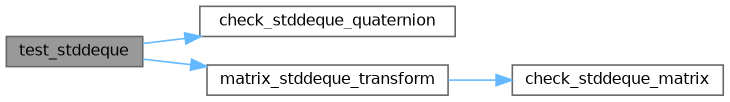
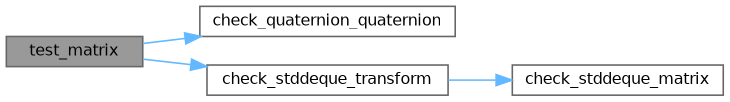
node "check_stddeque_quaternion": label "check_stddeque_quaternion" -> "check_quaternion_quaternion"
node "test_stddeque": label "test_stddeque" -> "test_matrix"
node "matrix_stddeque_transform": label "matrix_stddeque_transform" -> "check_stddeque_transform"
